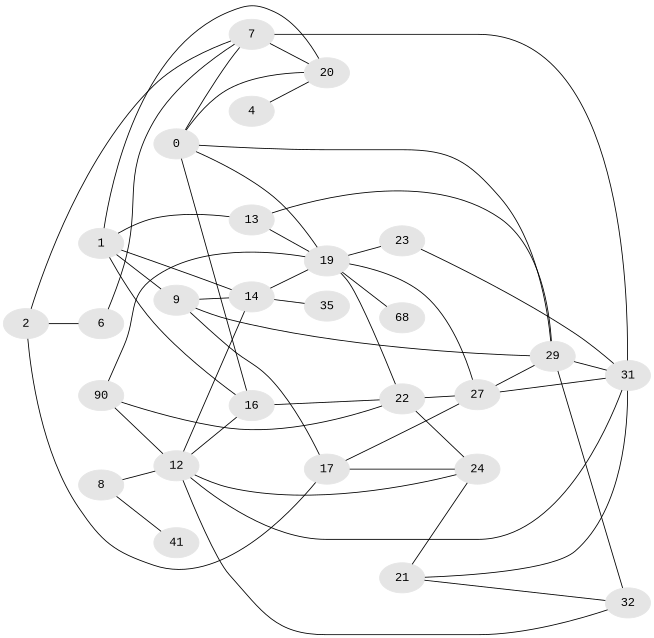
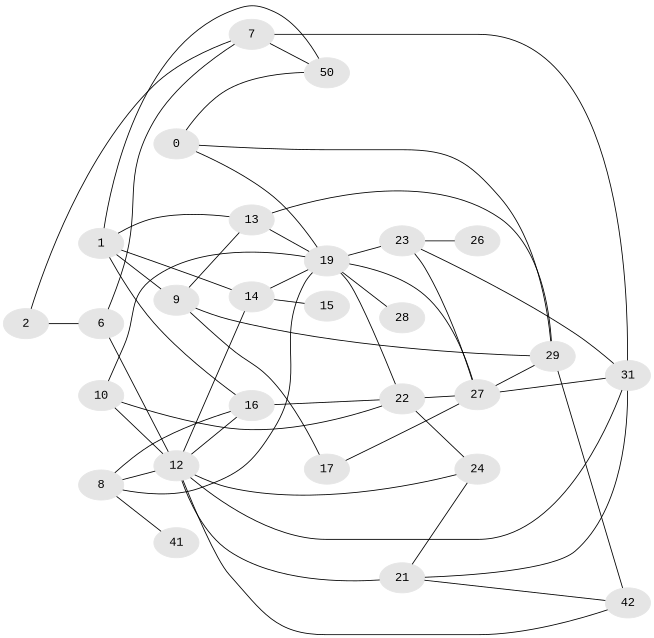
node "20": label "20" -> "50"
edge "7" -- "0": removed
node "4": removed
node "26": added
edge "0" -- "16": now "8" -- "16"
edge "14" -- "9": now "13" -- "9"
node "35": label "35" -> "15"
edge "23" -- "27": added
node "68": label "68" -> "28"
edge "29" -- "31": removed
edge "6" -- "12": added
node "90": label "90" -> "10"
edge "19" -- "8": added
edge "17" -- "24": removed
edge "2" -- "17": removed
edge "12" -- "21": added
node "32": label "32" -> "42"
